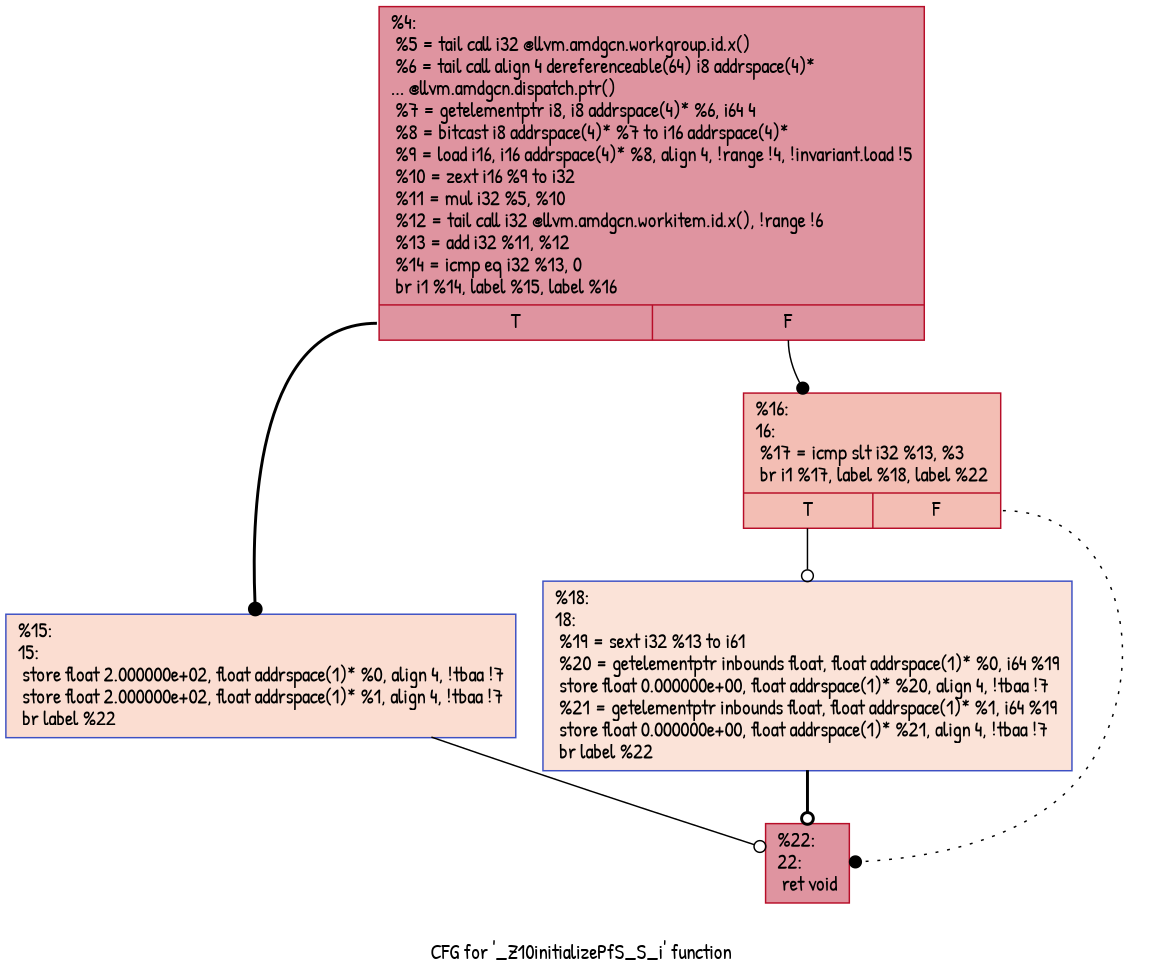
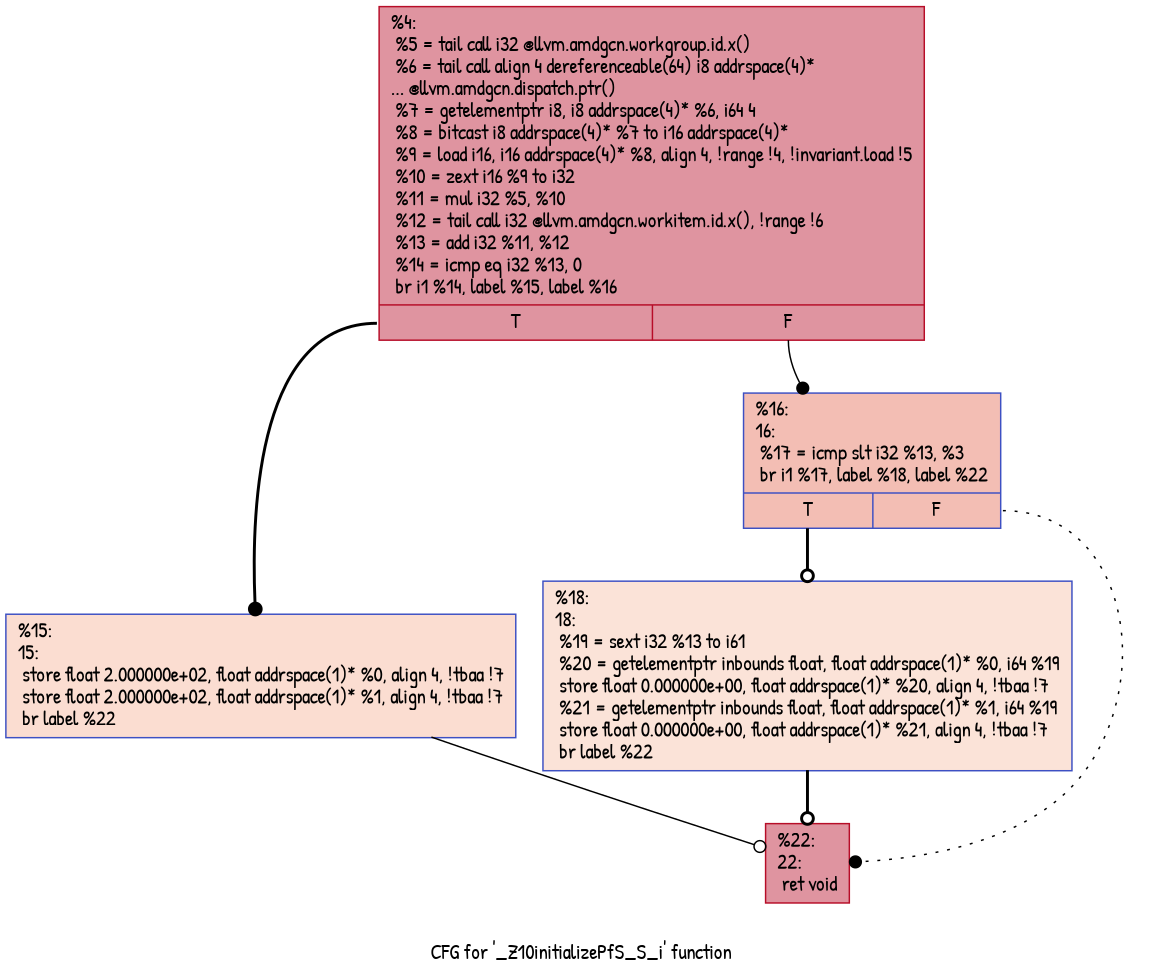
node "%16:": color #b70d28ff -> #3d50c3ff
edge "%16:" -> "%18:": style solid -> bold
